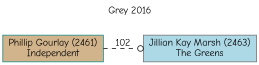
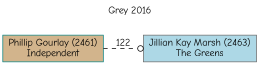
edge "Phillip Gourlay (2461) Independent" -> "Jillian Kay Marsh (2463) The Greens": label "102" -> "122"
